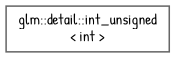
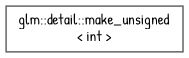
node "glm::detail::int_unsigned < int >": label "glm::detail::int_unsigned < int >" -> "glm::detail::make_unsigned < int >"
